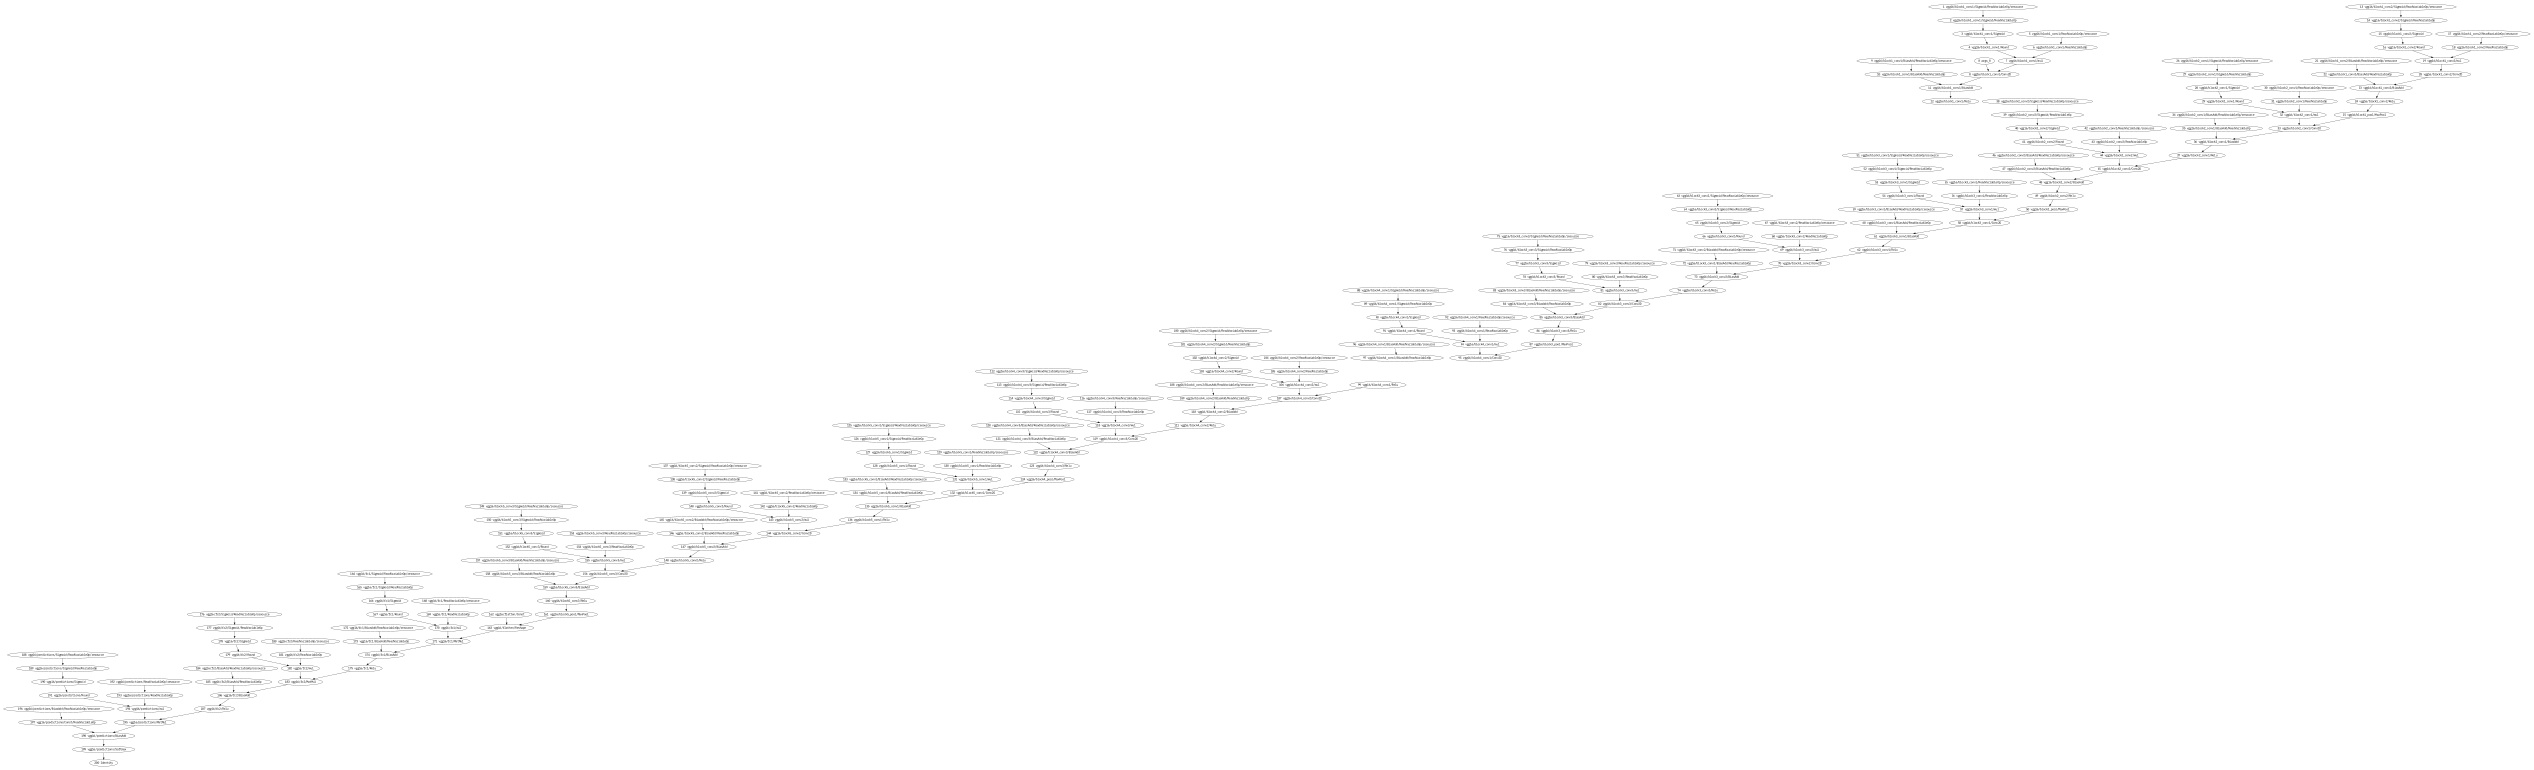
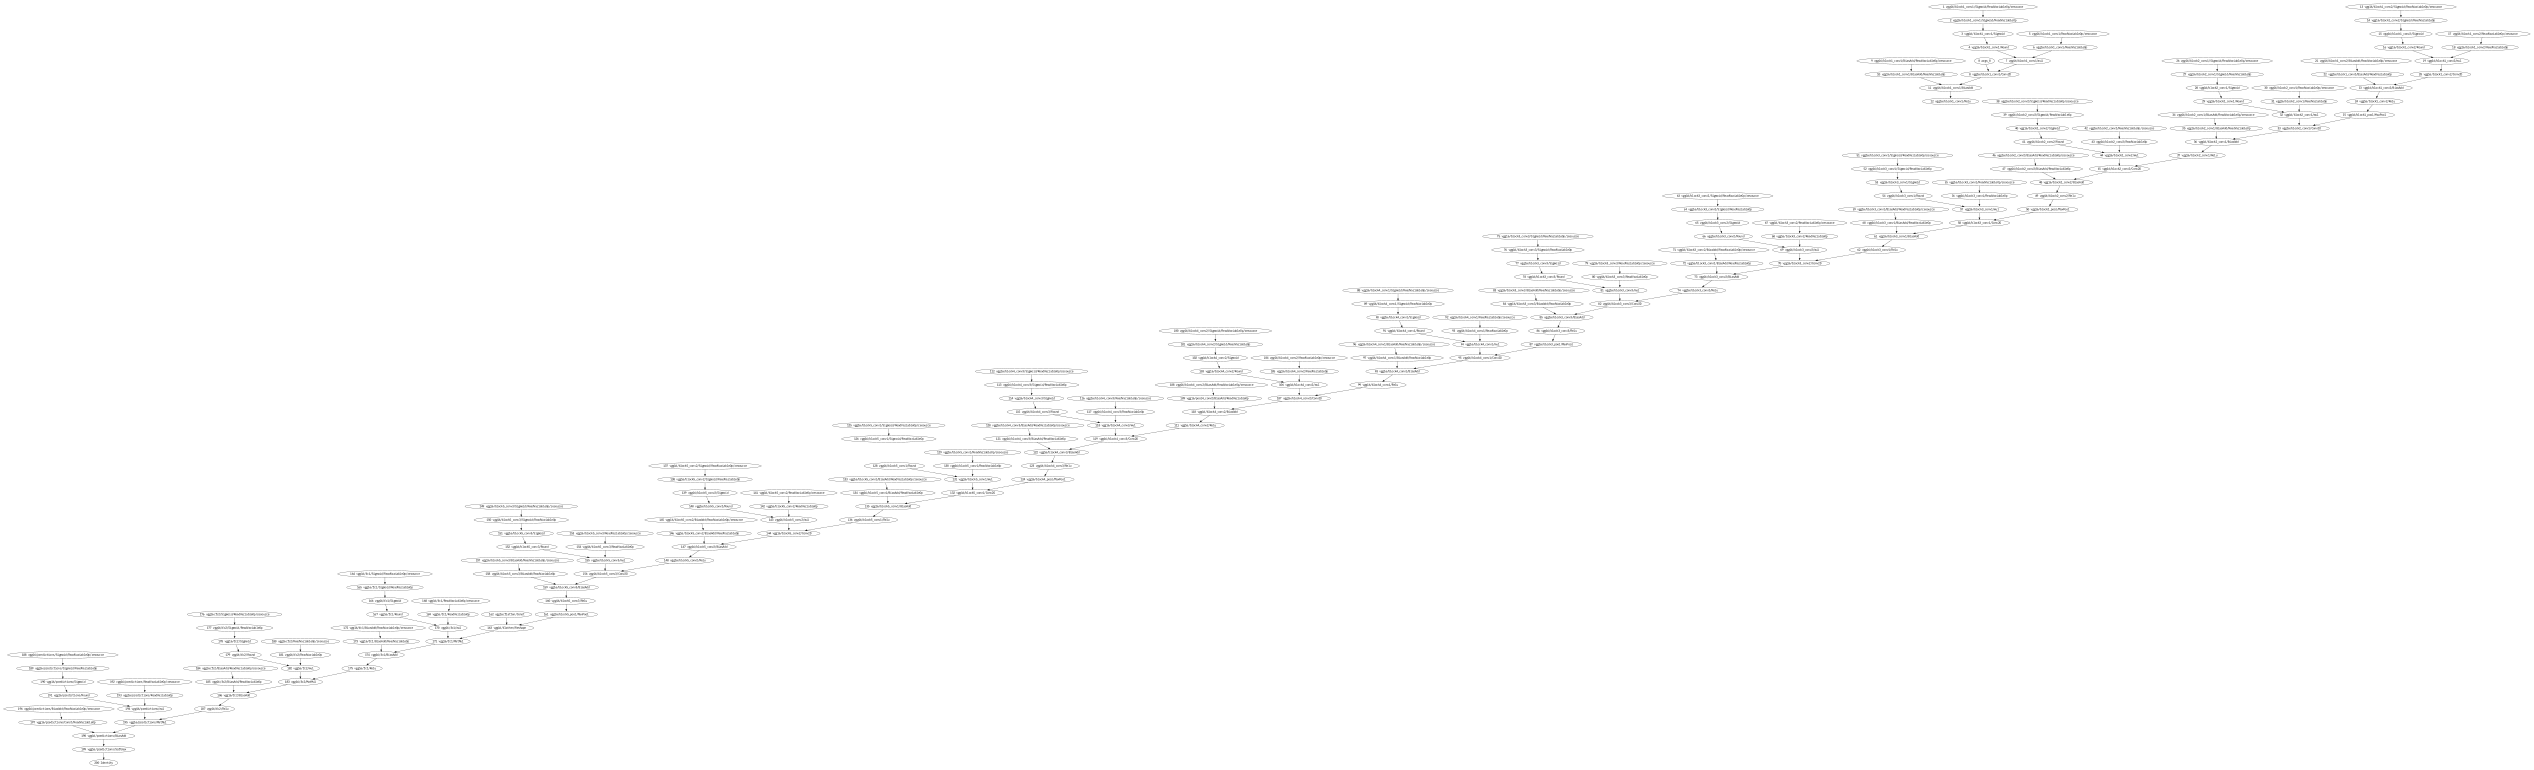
node "98 vgg16/block4_conv1/BiasAdd": added
node "109 vgg16/block4_conv2/BiasAdd/ReadVariableOp": label "109 vgg16/block4_conv2/BiasAdd/ReadVariableOp" -> "109 vgg16/pool4_conv2/BiasAdd/ReadVariableOp"
node "127 vgg16/block5_conv1/Sigmoid": removed
